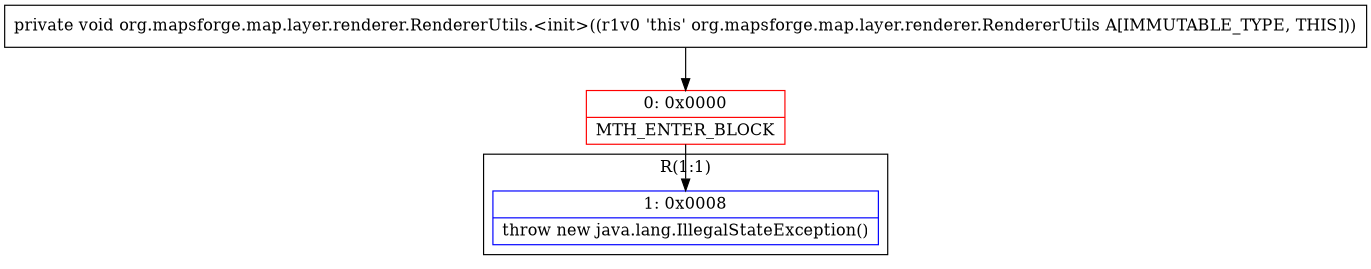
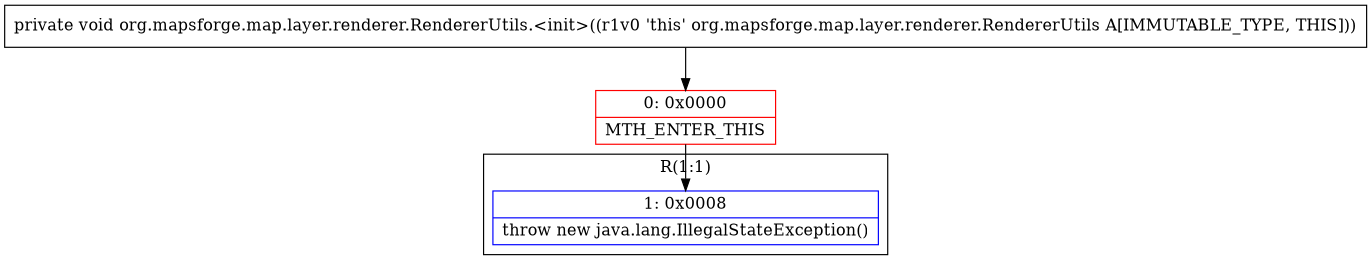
node "0: 0x0000": text "MTH_ENTER_BLOCK" -> "MTH_ENTER_THIS"
